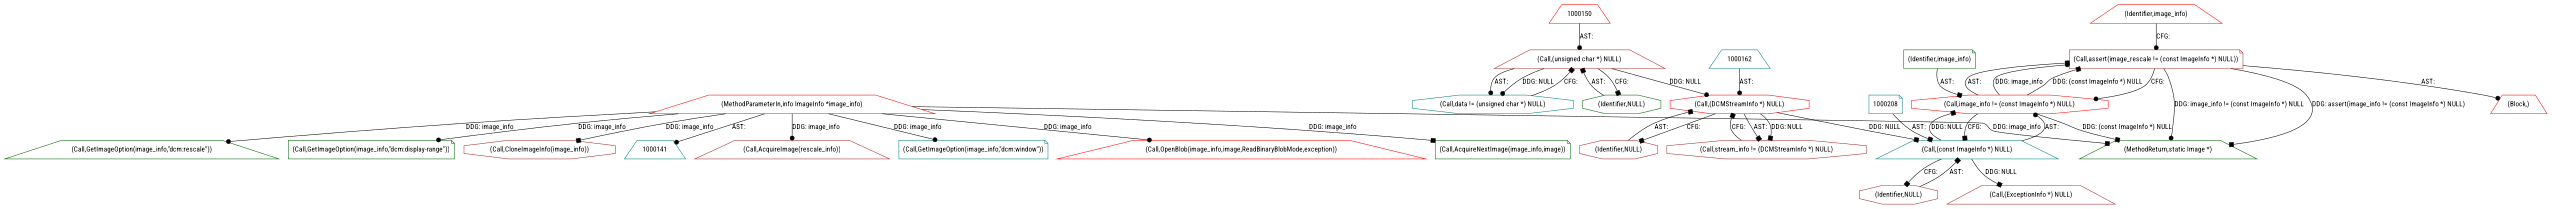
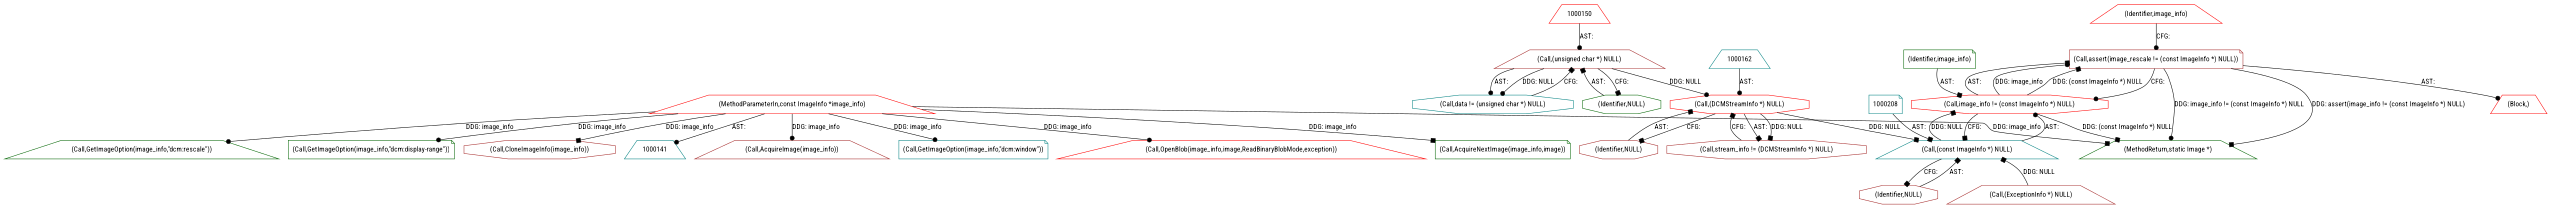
node "(MethodParameterIn,info ImageInfo *image_info)": label "(MethodParameterIn,info ImageInfo *image_info)" -> "(MethodParameterIn,const ImageInfo *image_info)"
node "(Call,AcquireImage(rescale_info))": label "(Call,AcquireImage(rescale_info))" -> "(Call,AcquireImage(image_info))"
edge "(Call,(const ImageInfo *) NULL)" -> "(Call,(ExceptionInfo *) NULL)": reversed
